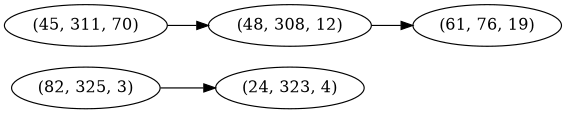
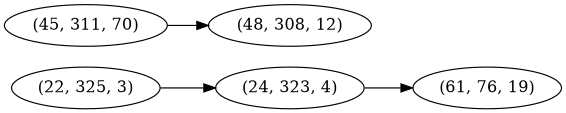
edge "(48, 308, 12)" -> "(61, 76, 19)": now "(24, 323, 4)" -> "(61, 76, 19)"
node "(82, 325, 3)": label "(82, 325, 3)" -> "(22, 325, 3)"
